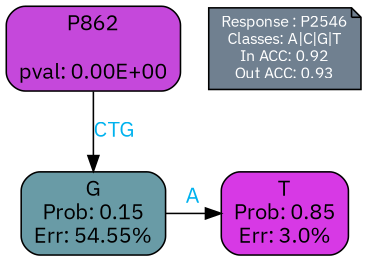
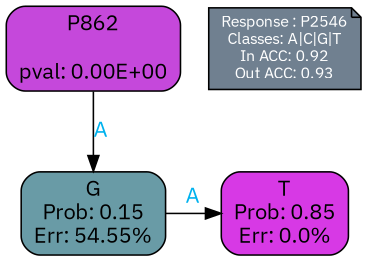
edge "P862 pval: 0.00E+00" -> "G Prob: 0.15 Err: 54.55%": label "CTG" -> "A"
node "T Prob: 0.85 Err: 3.0%": label "T Prob: 0.85 Err: 3.0%" -> "T Prob: 0.85 Err: 0.0%"
